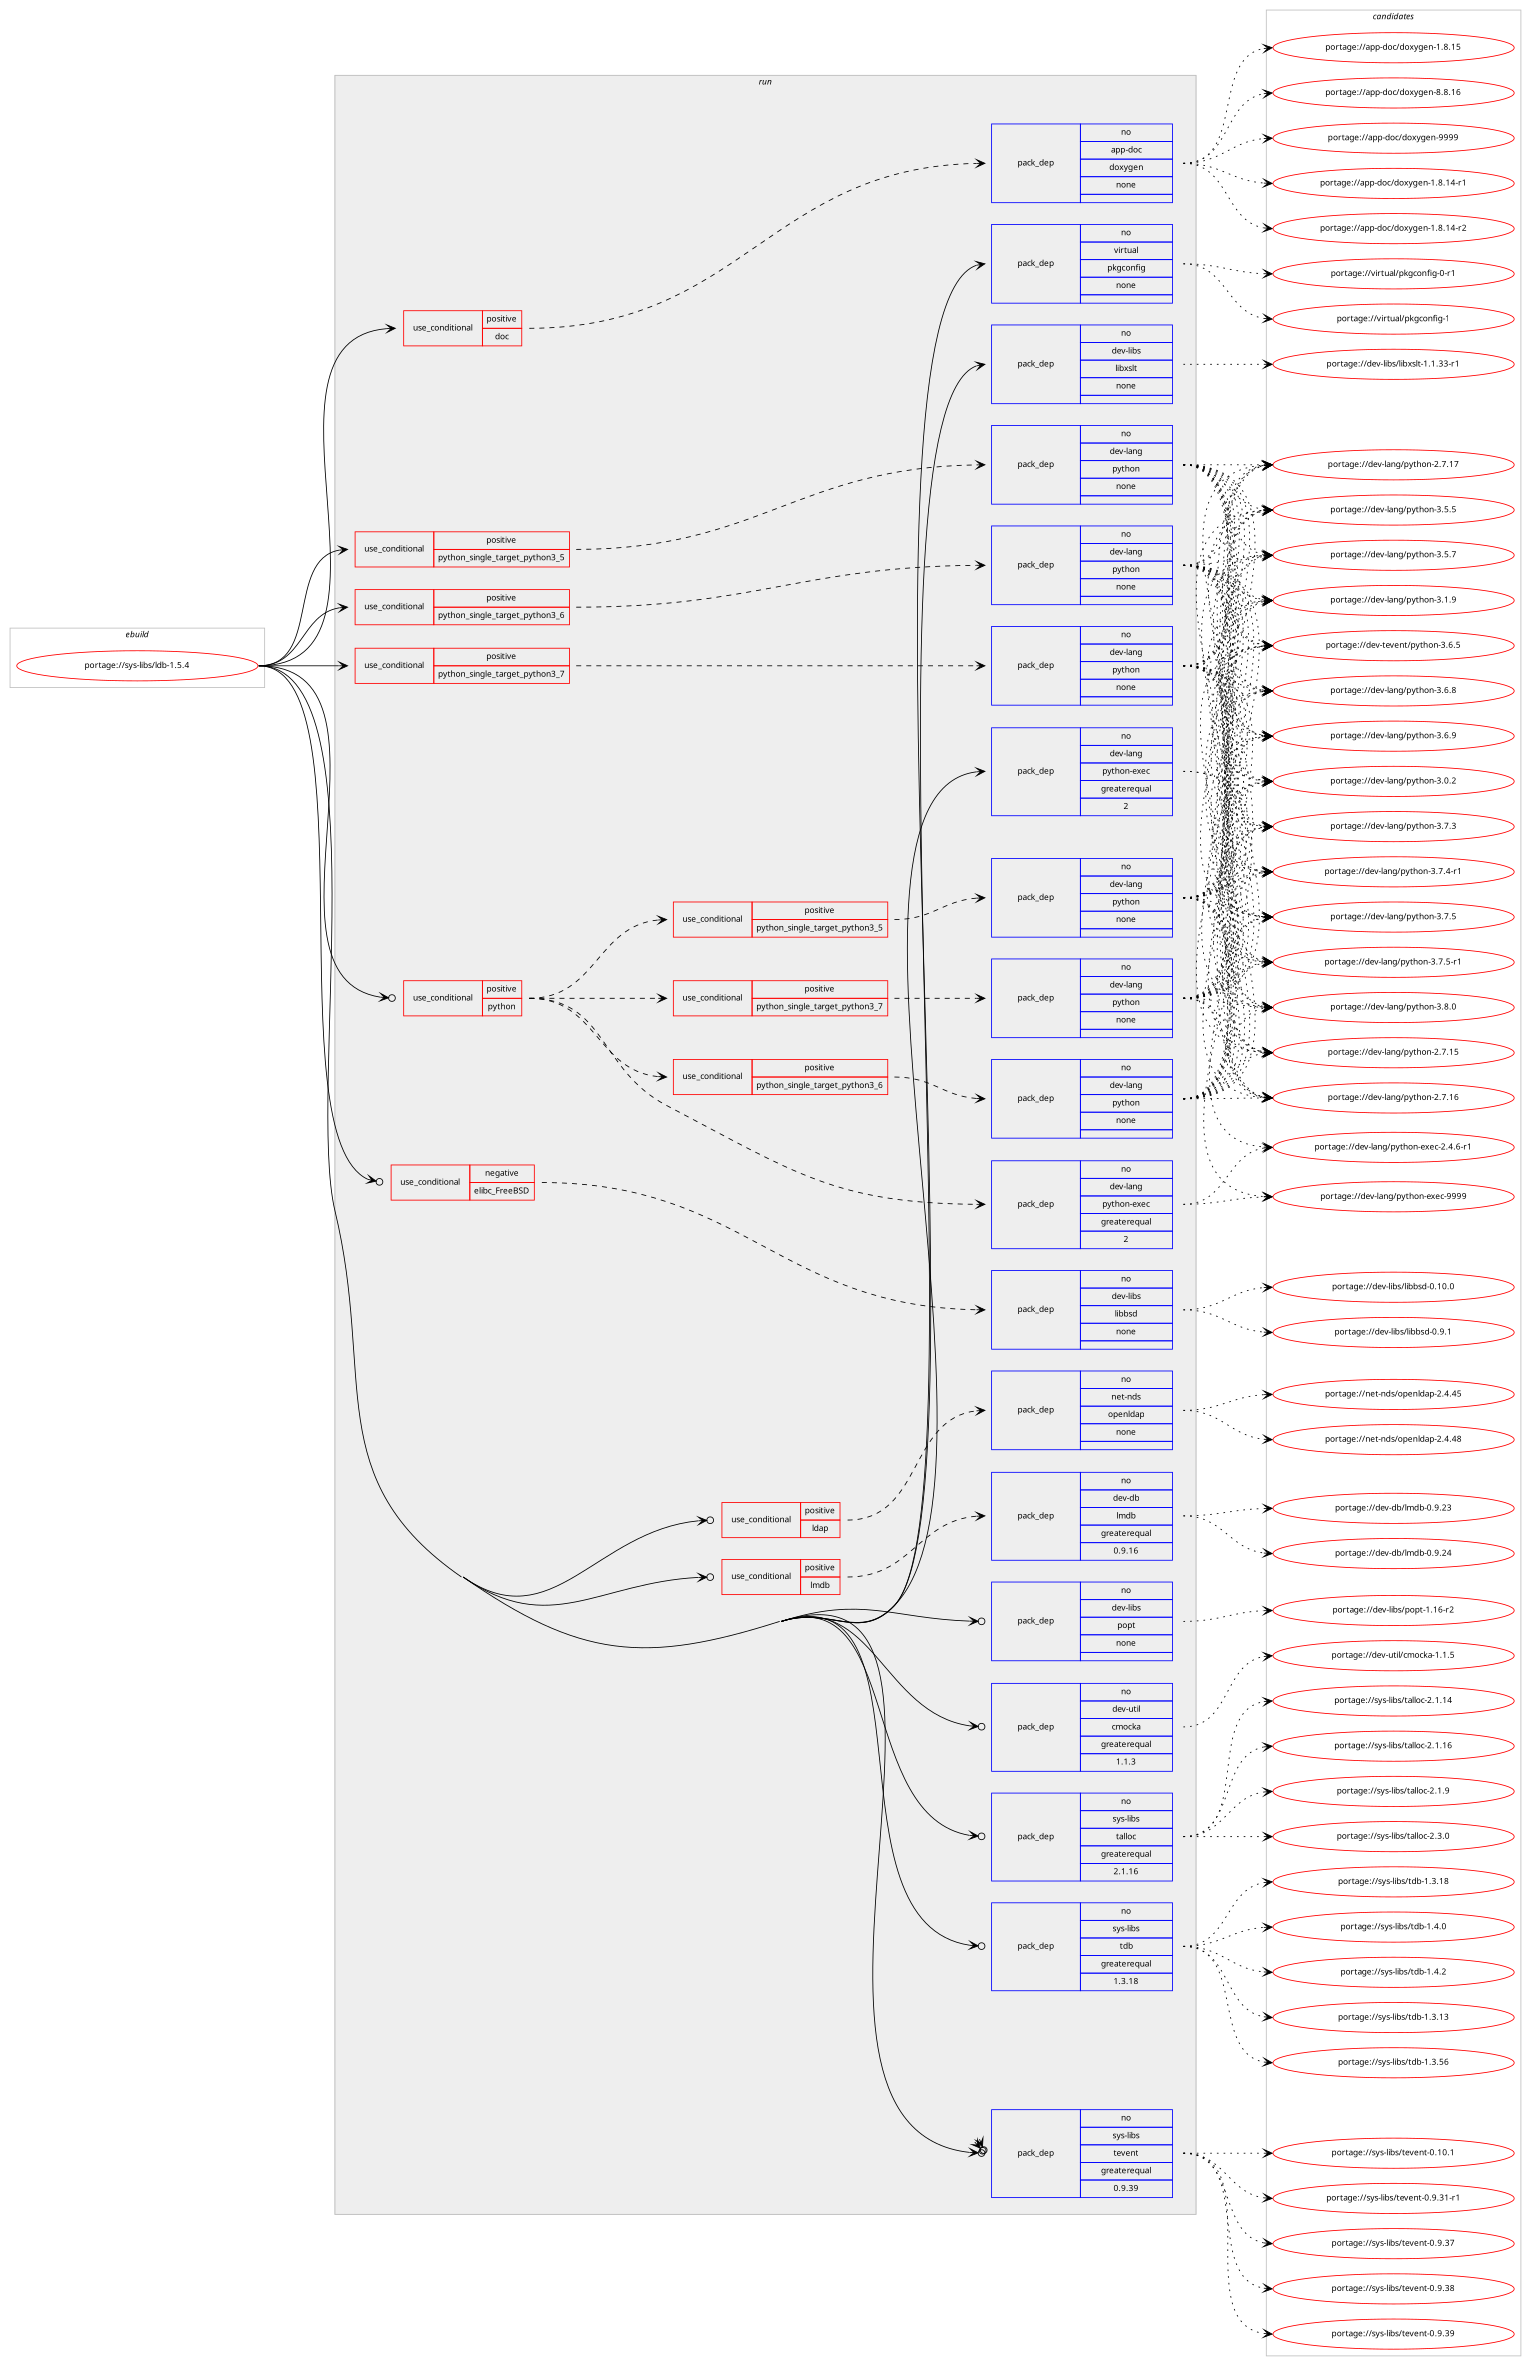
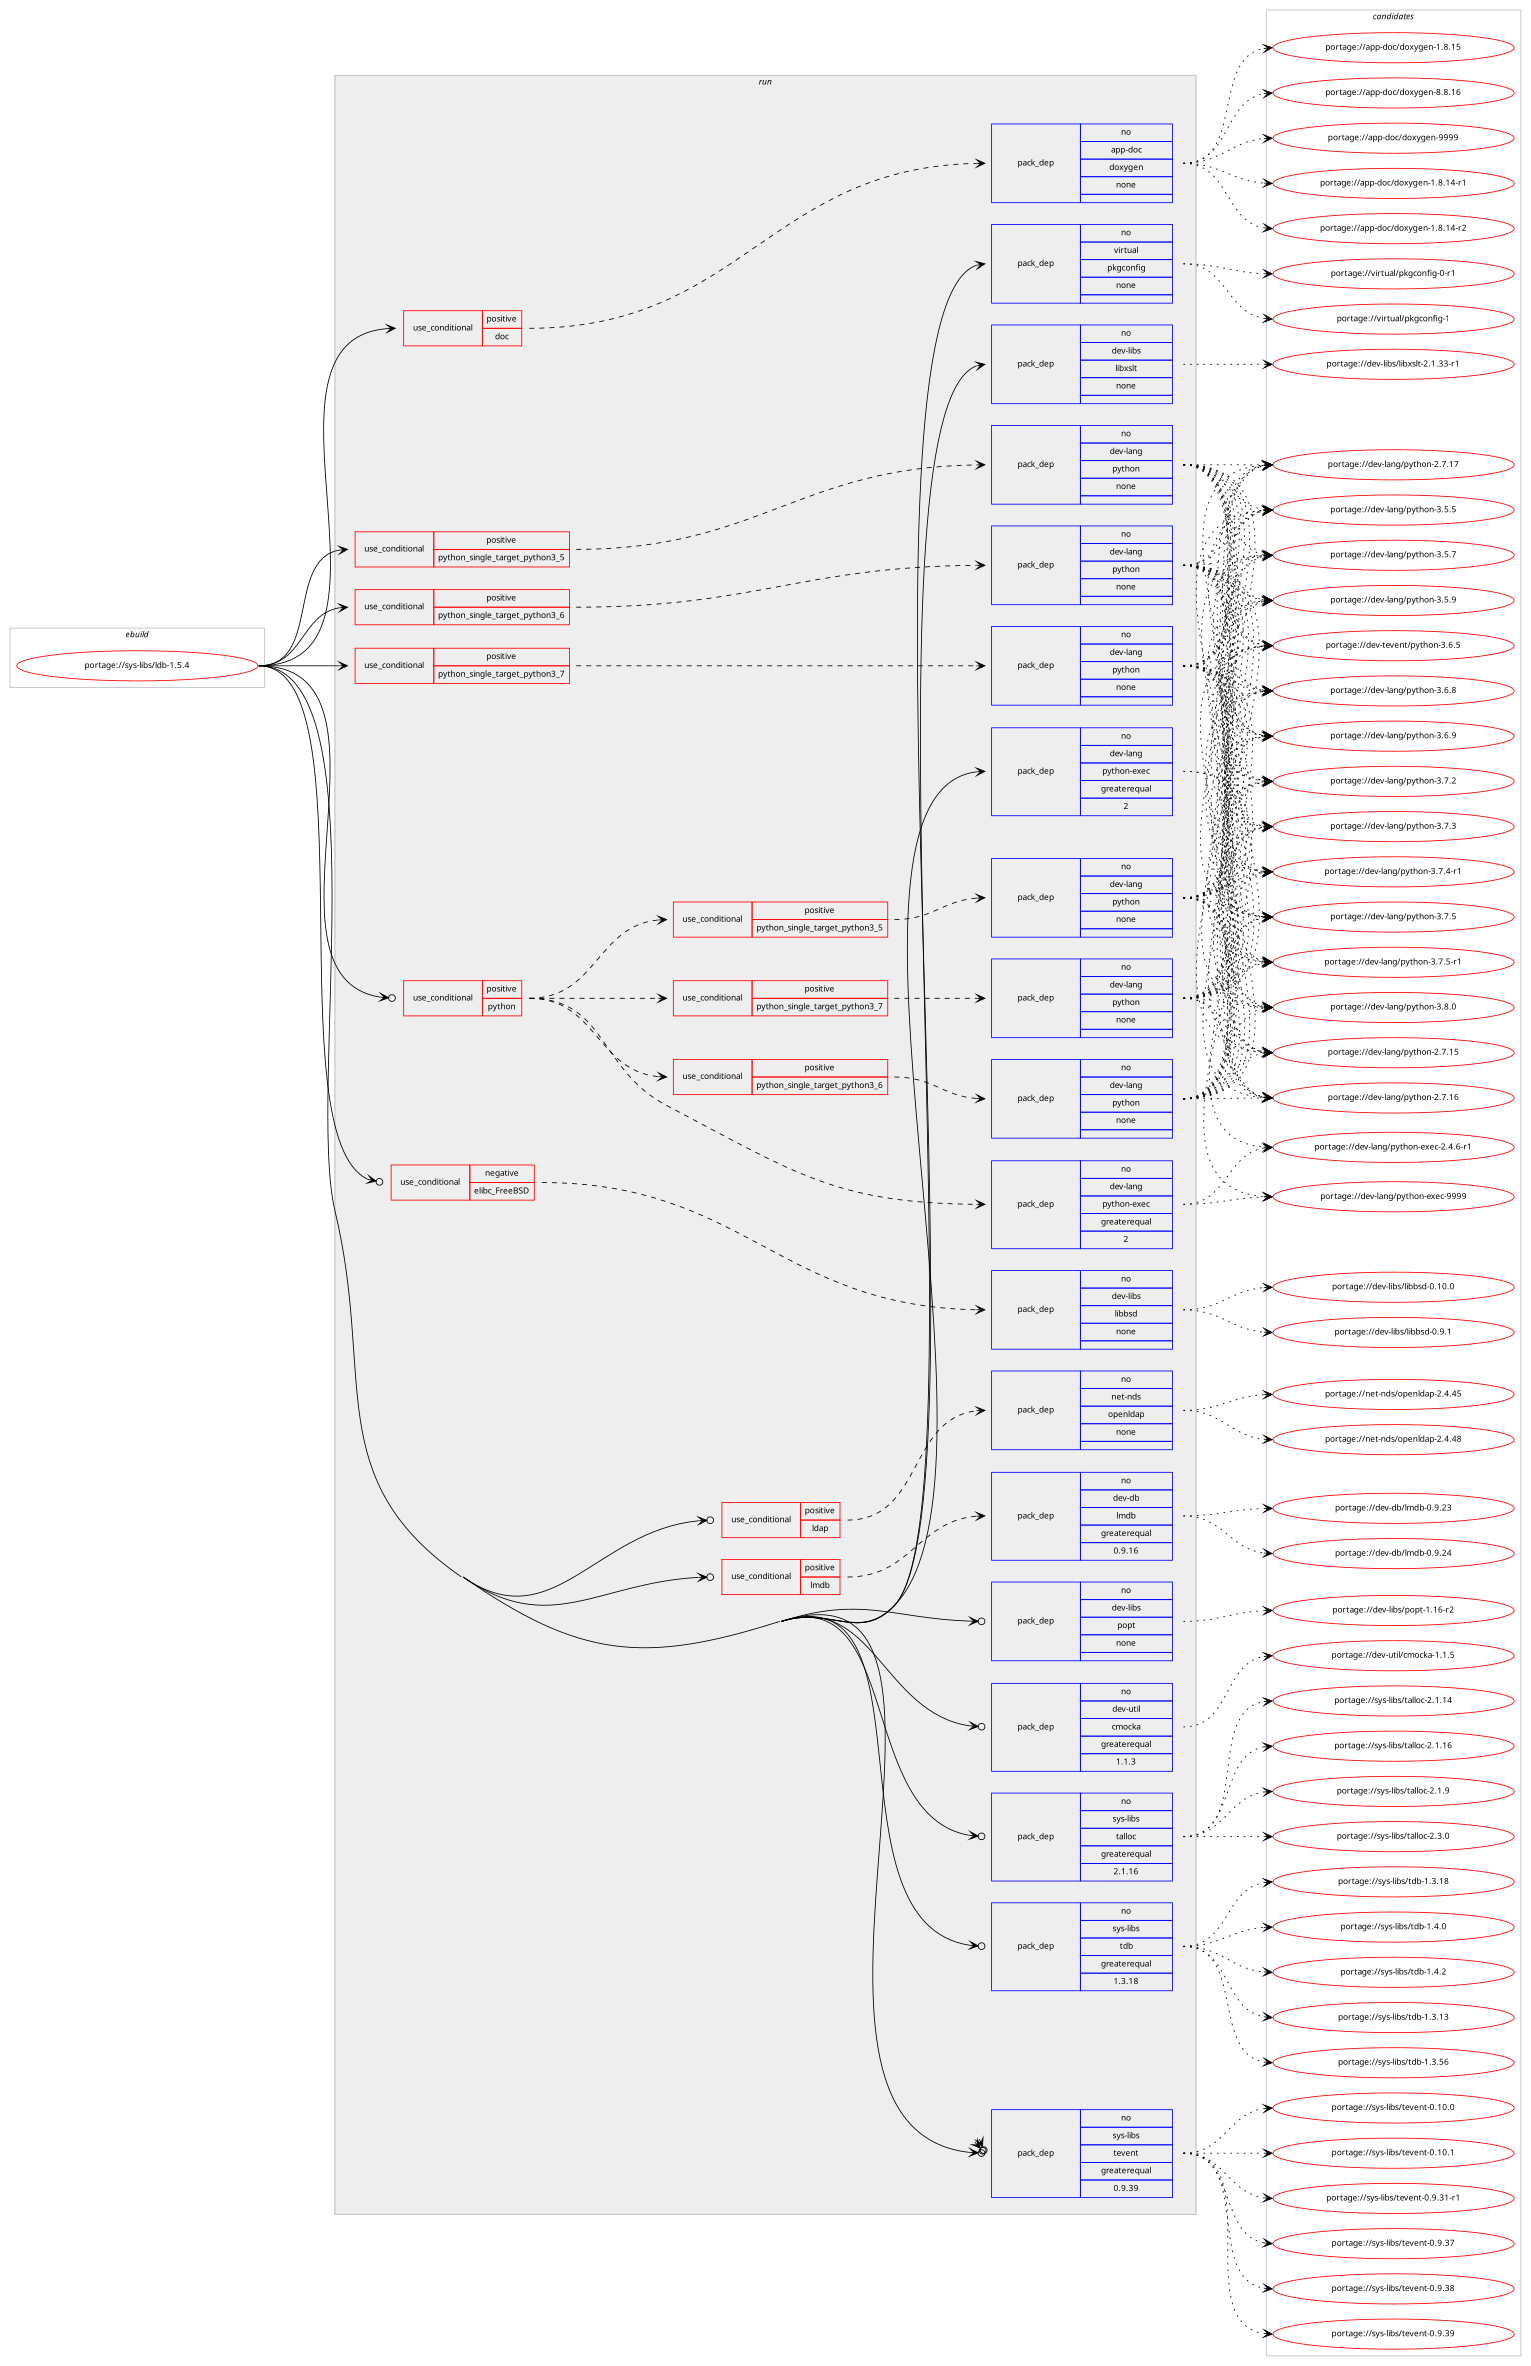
node "portage://dev-libs/libxslt-1.1.33-r1": label "portage://dev-libs/libxslt-1.1.33-r1" -> "portage://dev-libs/libxslt-2.1.33-r1"
node "portage://dev-lang/python-3.1.9": label "portage://dev-lang/python-3.1.9" -> "portage://dev-lang/python-3.5.9"
node "portage://dev-lang/python-3.0.2": label "portage://dev-lang/python-3.0.2" -> "portage://dev-lang/python-3.7.2"
node "portage://sys-libs/tevent-0.10.0": added
